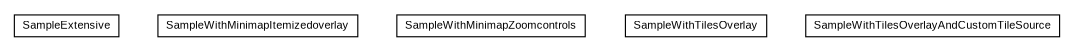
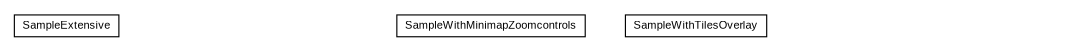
node "SampleWithMinimapItemizedoverlay": removed
node "SampleWithTilesOverlayAndCustomTileSource": removed
